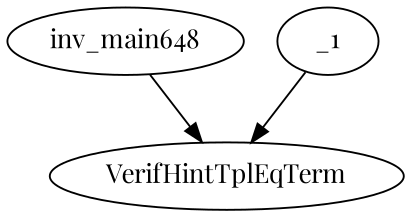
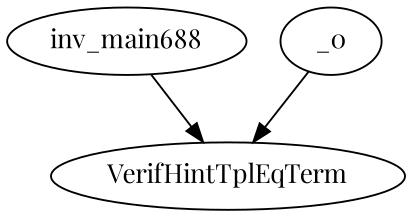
node "inv_main648": label "inv_main648" -> "inv_main688"
node "_1": label "_1" -> "_0"
